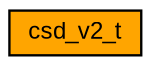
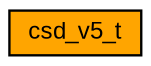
node "csd_v2_t": label "csd_v2_t" -> "csd_v5_t"
